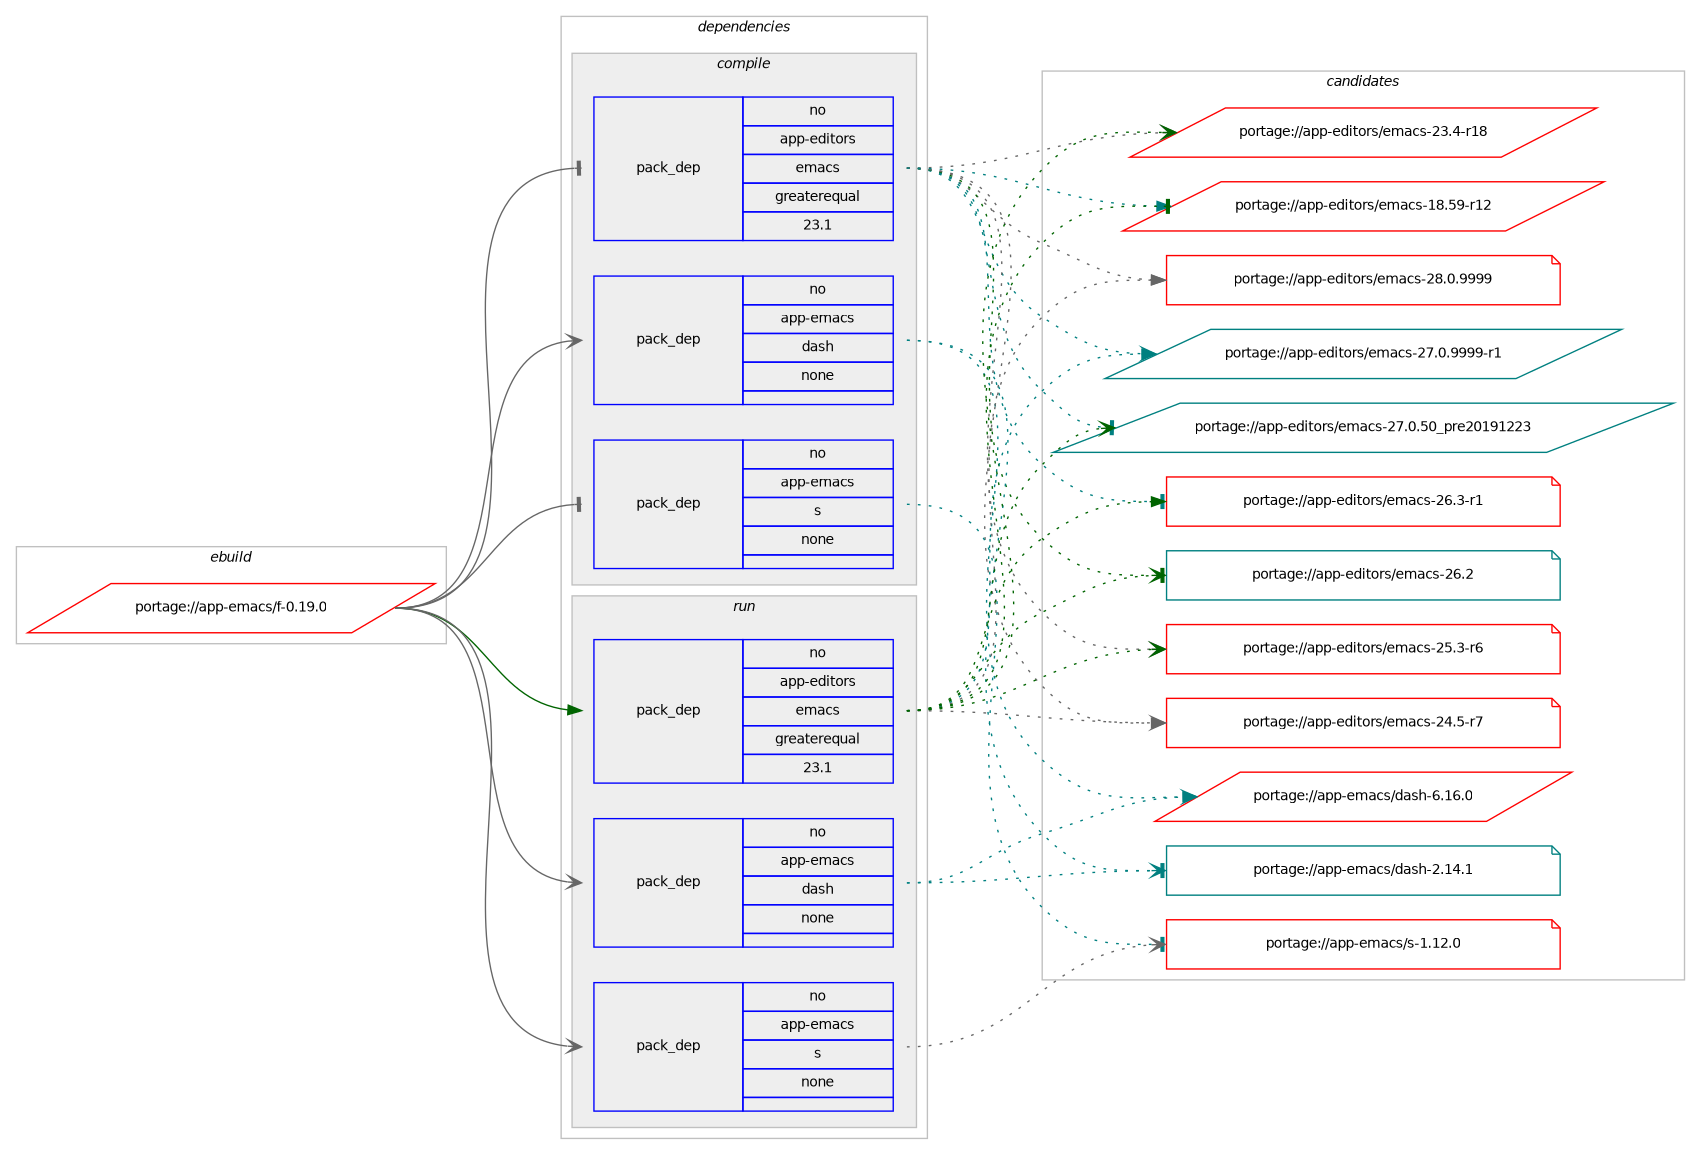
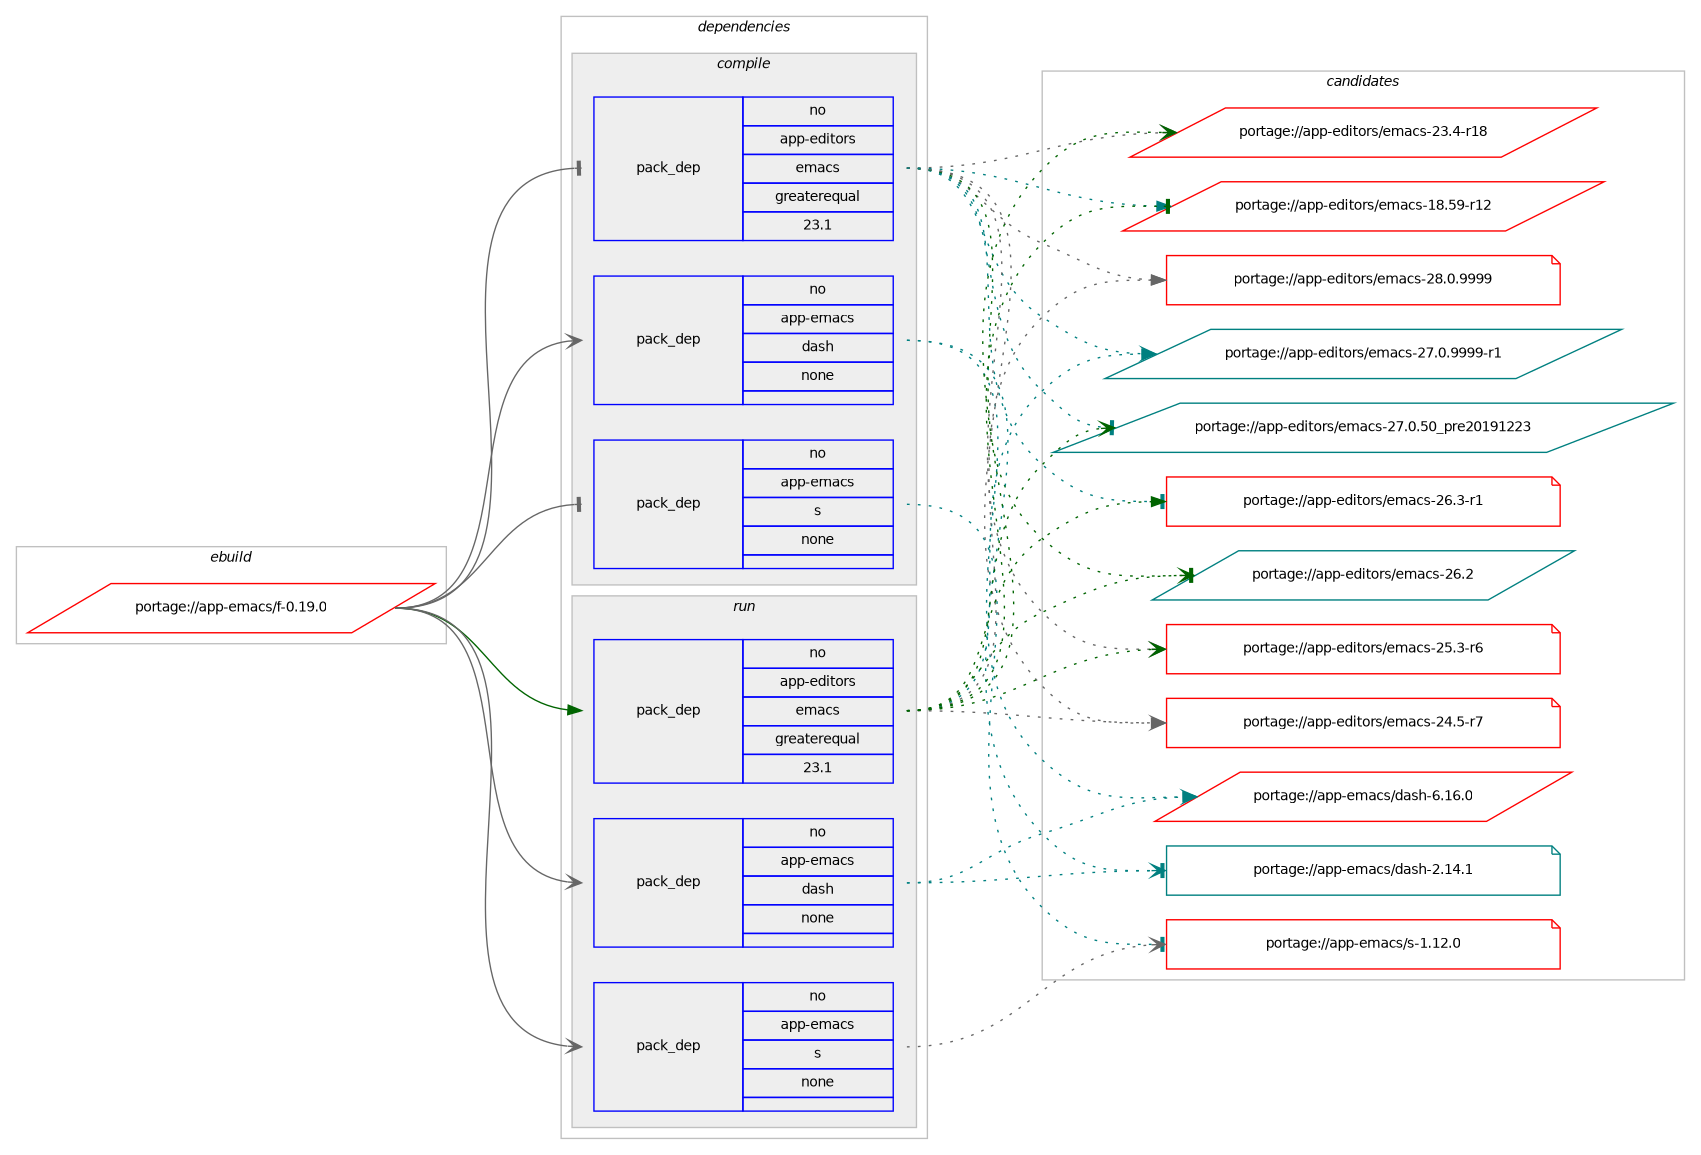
node "portage://app-editors/emacs-26.2": shape note -> parallelogram
